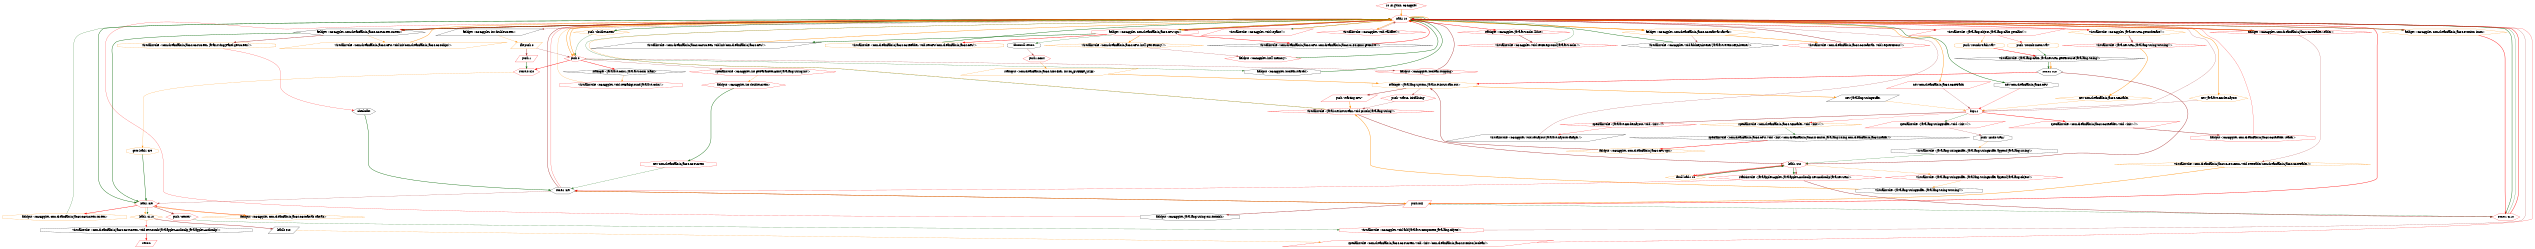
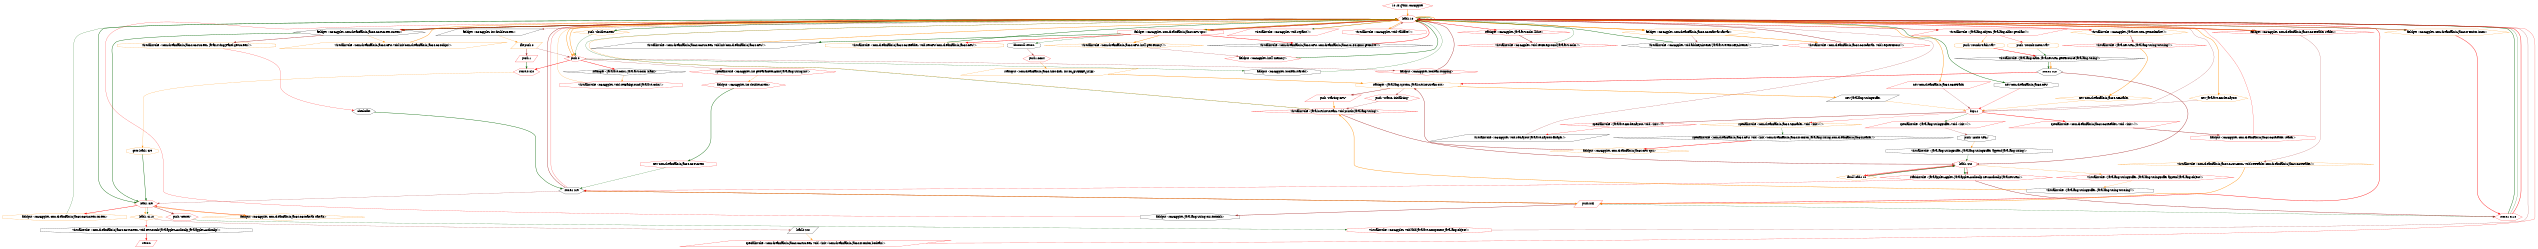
node "virtualinvoke <C64Applet: void validate()>": shape diamond -> octagon
edge "fieldput <C64Applet: boolean started>" -> "load.r r0": style bold -> solid
edge "load.r $r10" -> "load.b $z0": style bold -> solid
